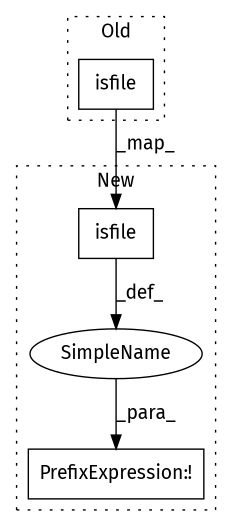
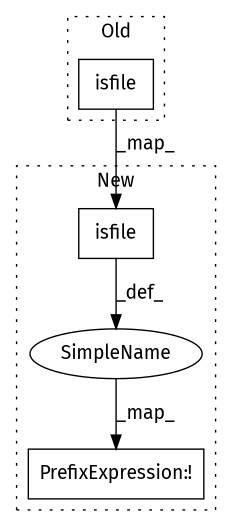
edge "SimpleName" -> "PrefixExpression:!": label "_para_" -> "_map_"
